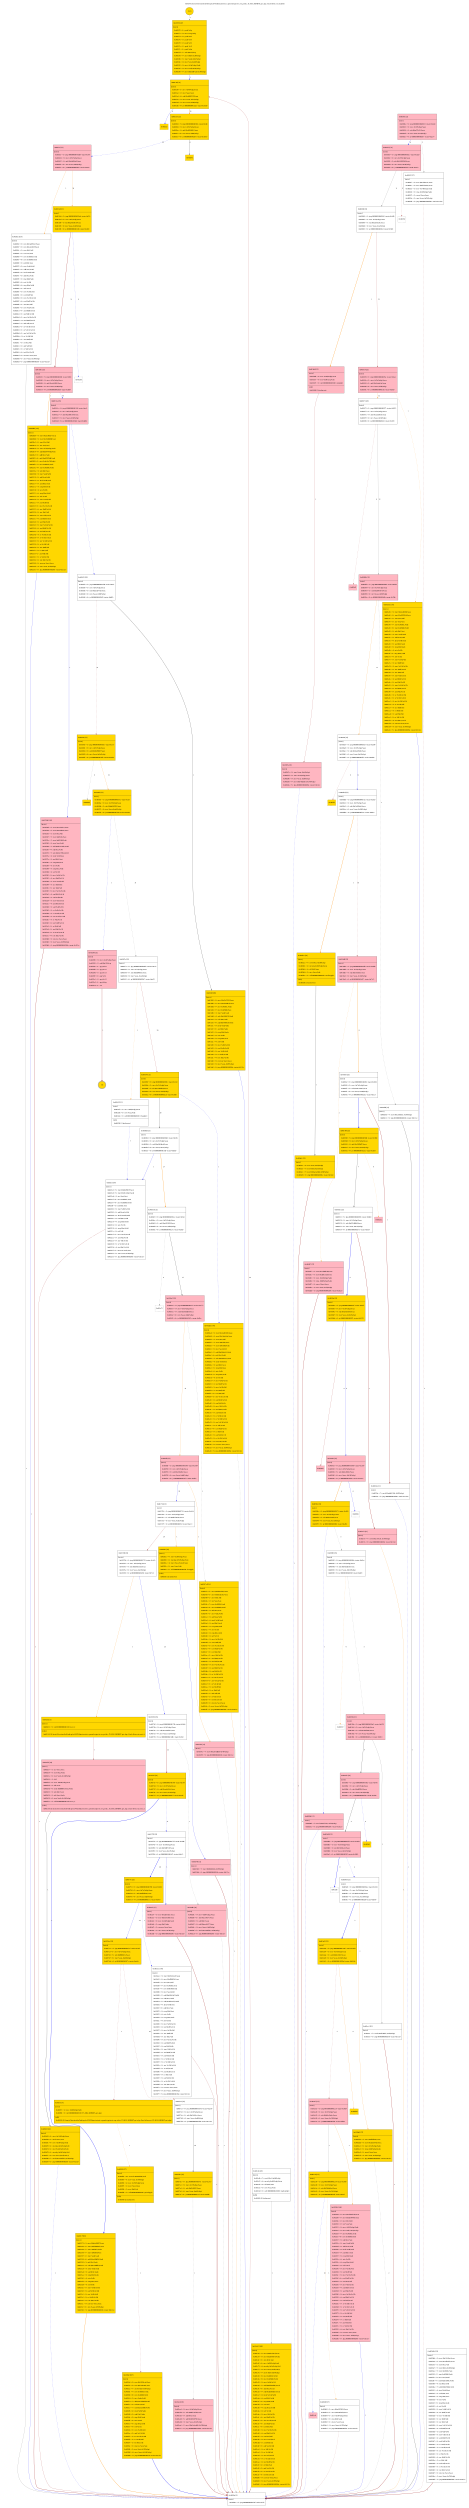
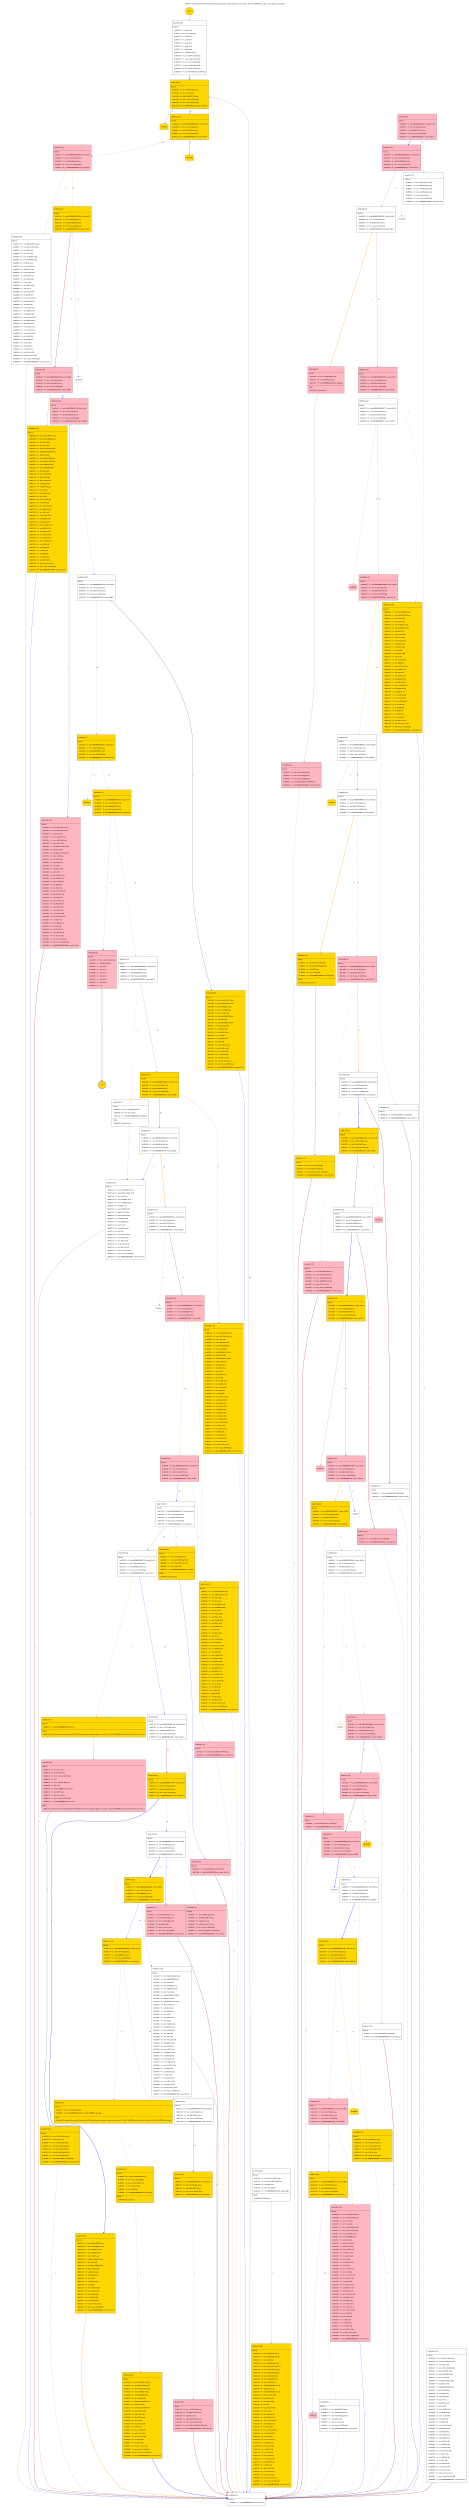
node "0x401570 [47]": fillcolor gold -> white
